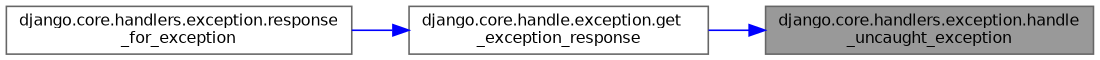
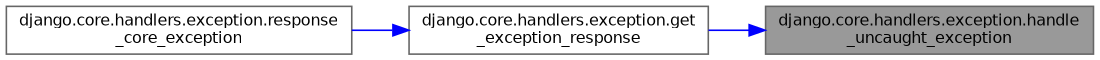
node "django.core.handlers.exception.response _for_exception": label "django.core.handlers.exception.response _for_exception" -> "django.core.handlers.exception.response _core_exception"
node "django.core.handle.exception.get _exception_response": label "django.core.handle.exception.get _exception_response" -> "django.core.handlers.exception.get _exception_response"
